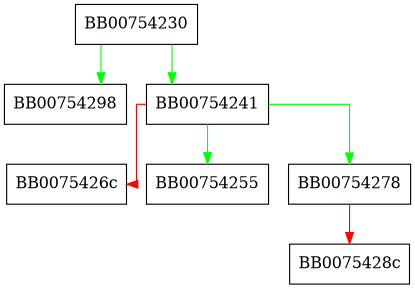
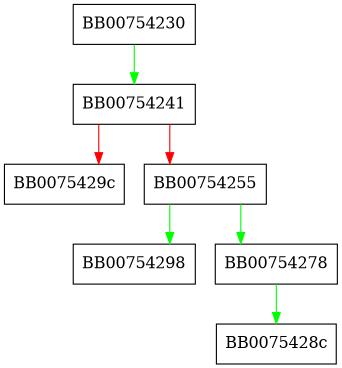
edge "BB00754230" -> "BB00754298": now "BB00754255" -> "BB00754298"
edge "BB00754241" -> "BB00754278": now "BB00754255" -> "BB00754278"
edge "BB00754241" -> "BB00754255": color green -> red
node "BB0075426c": label "BB0075426c" -> "BB0075429c"
edge "BB00754278" -> "BB0075428c": color red -> green
